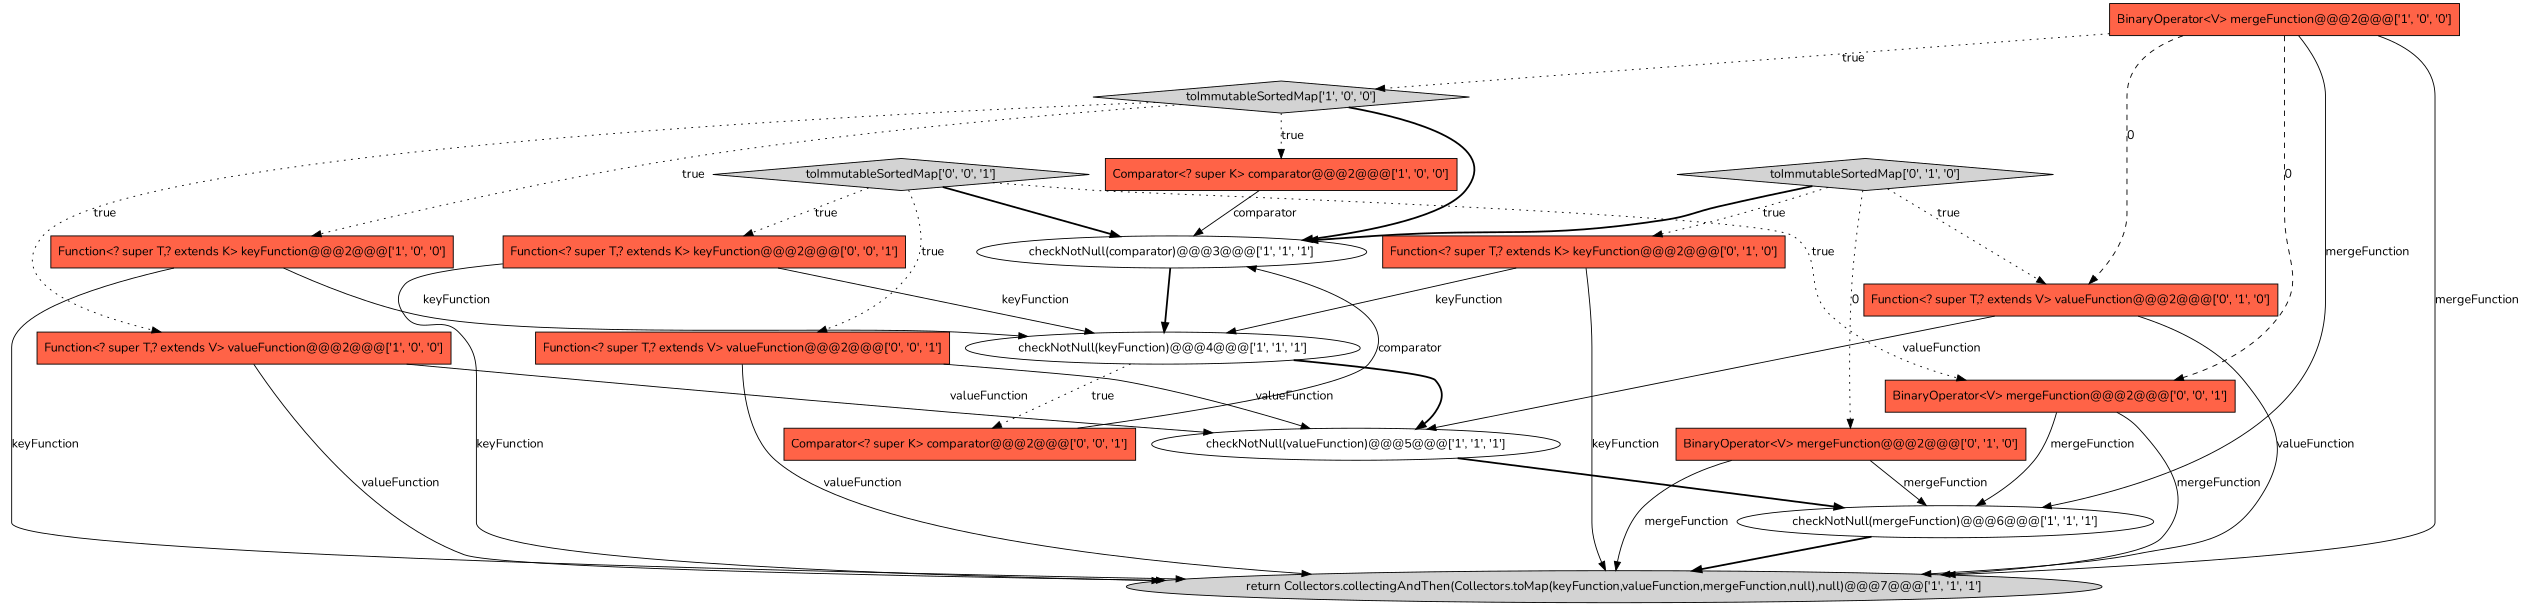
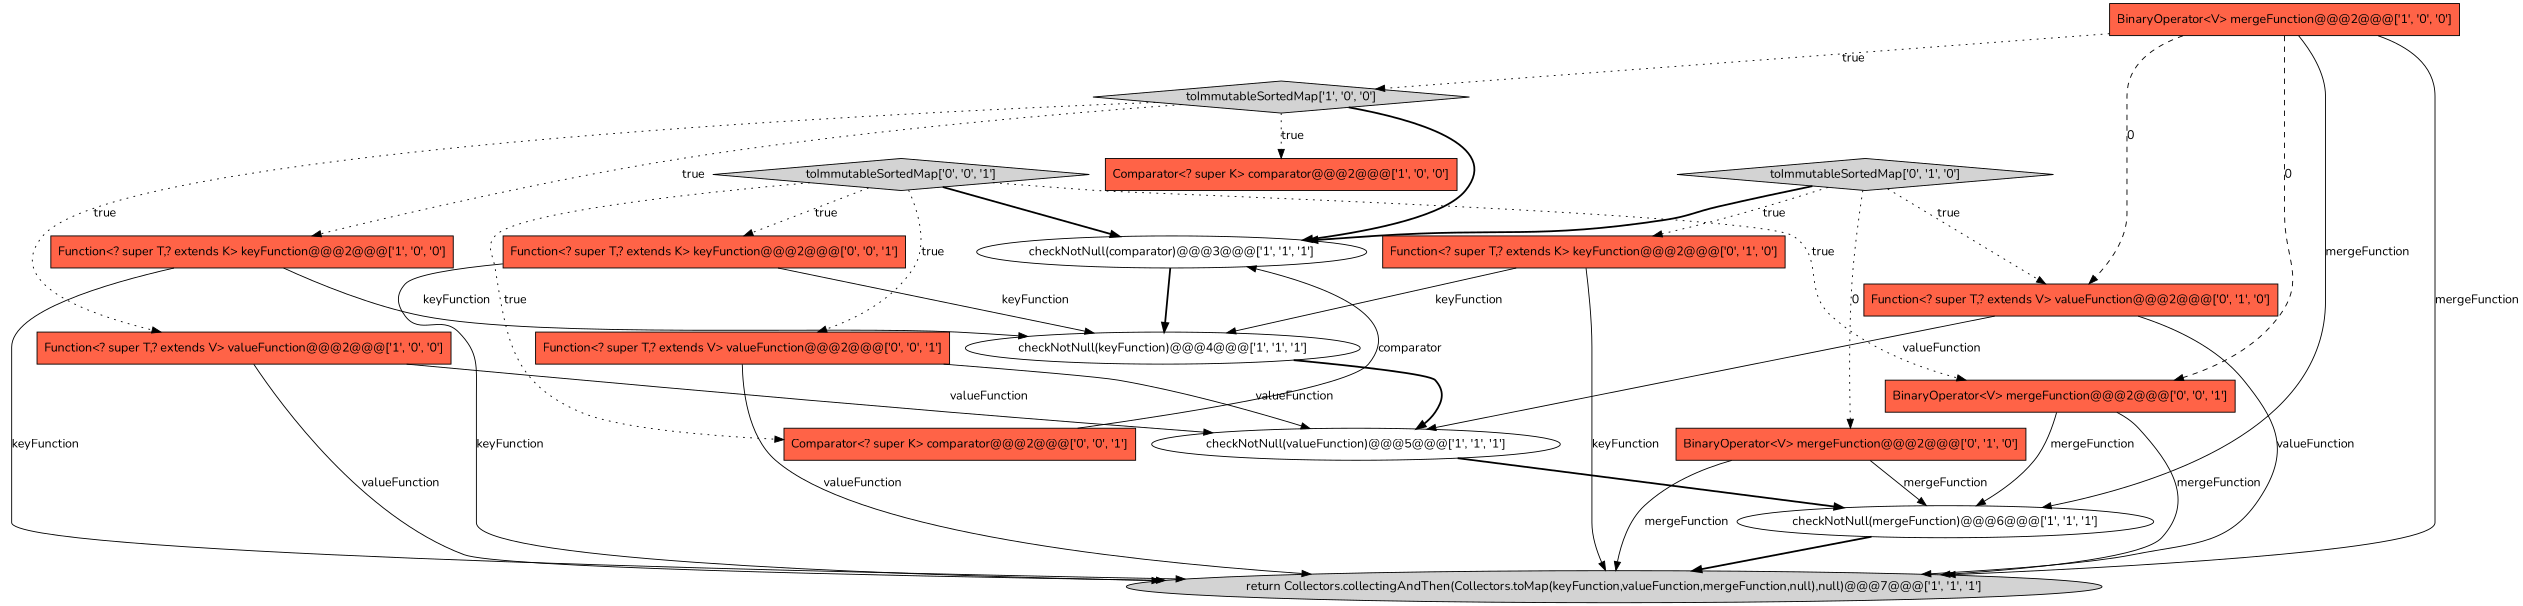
edge "Comparator<? super K> comparator@@@2@@@['1', '0', '0']" -> "checkNotNull(comparator)@@@3@@@['1', '1', '1']": removed, label "comparator"
edge "checkNotNull(keyFunction)@@@4@@@['1', '1', '1']" -> "Comparator<? super K> comparator@@@2@@@['0', '0', '1']": now "toImmutableSortedMap['0', '0', '1']" -> "Comparator<? super K> comparator@@@2@@@['0', '0', '1']"
